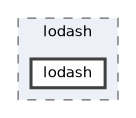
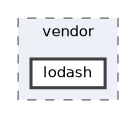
cluster "lodash": label "lodash" -> "vendor"
